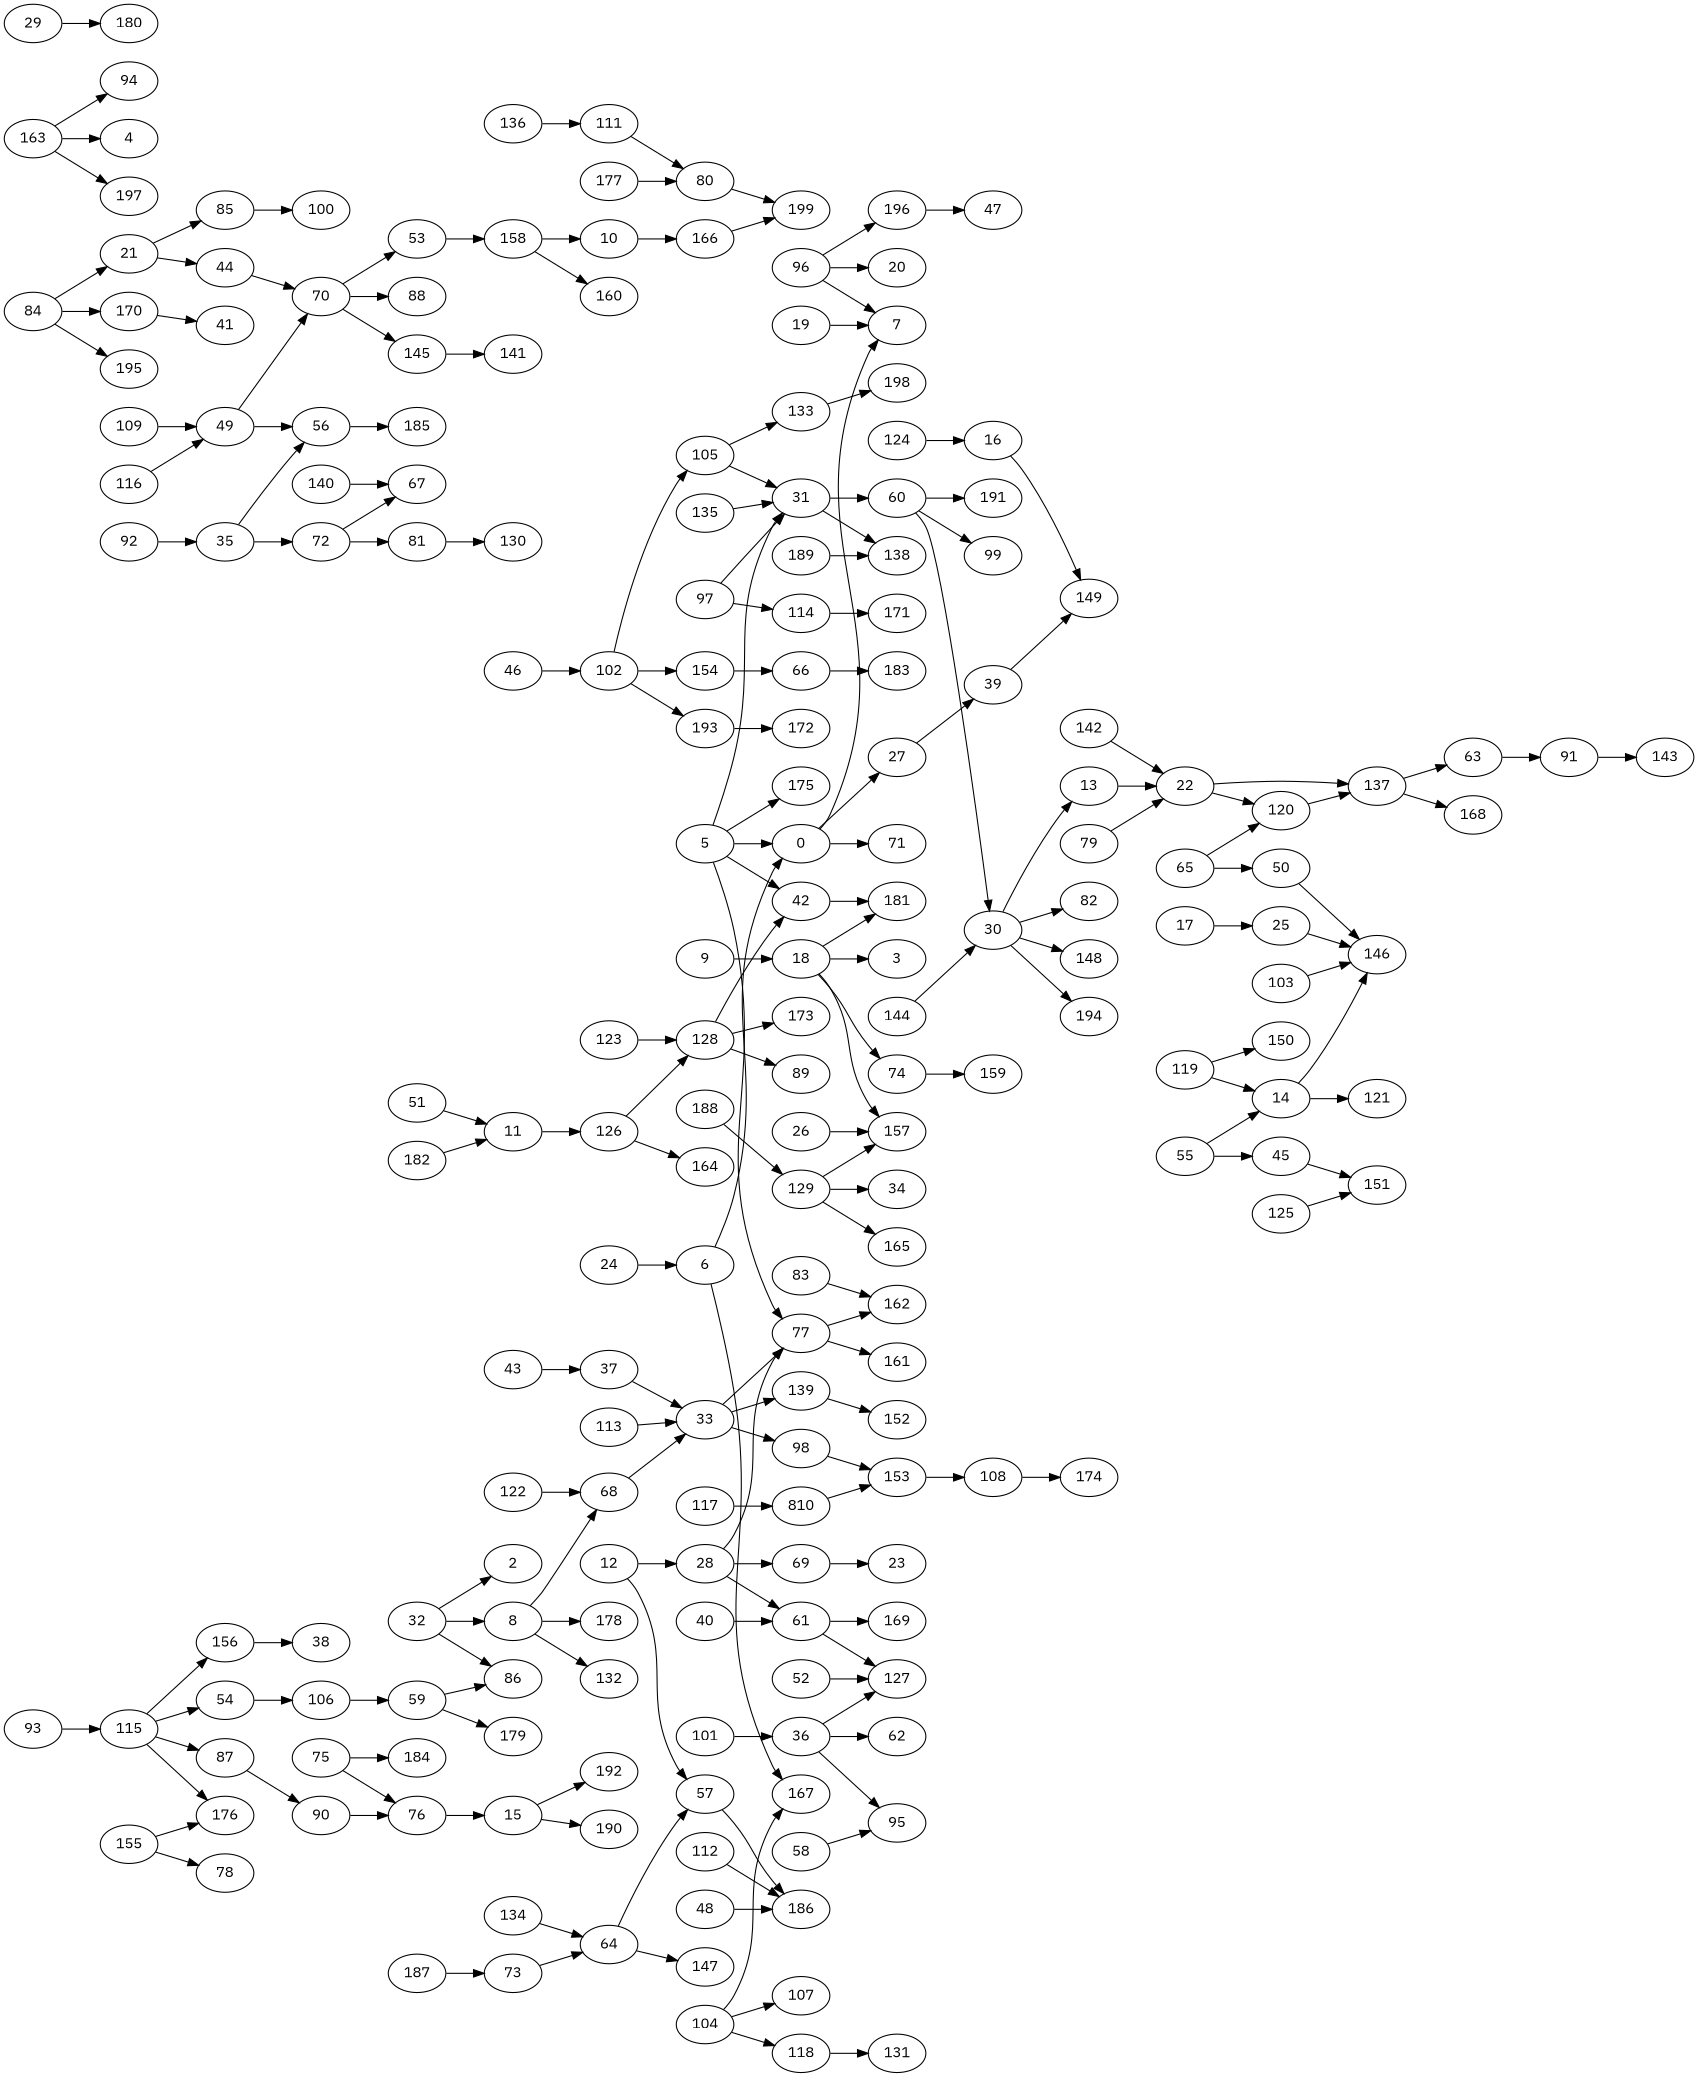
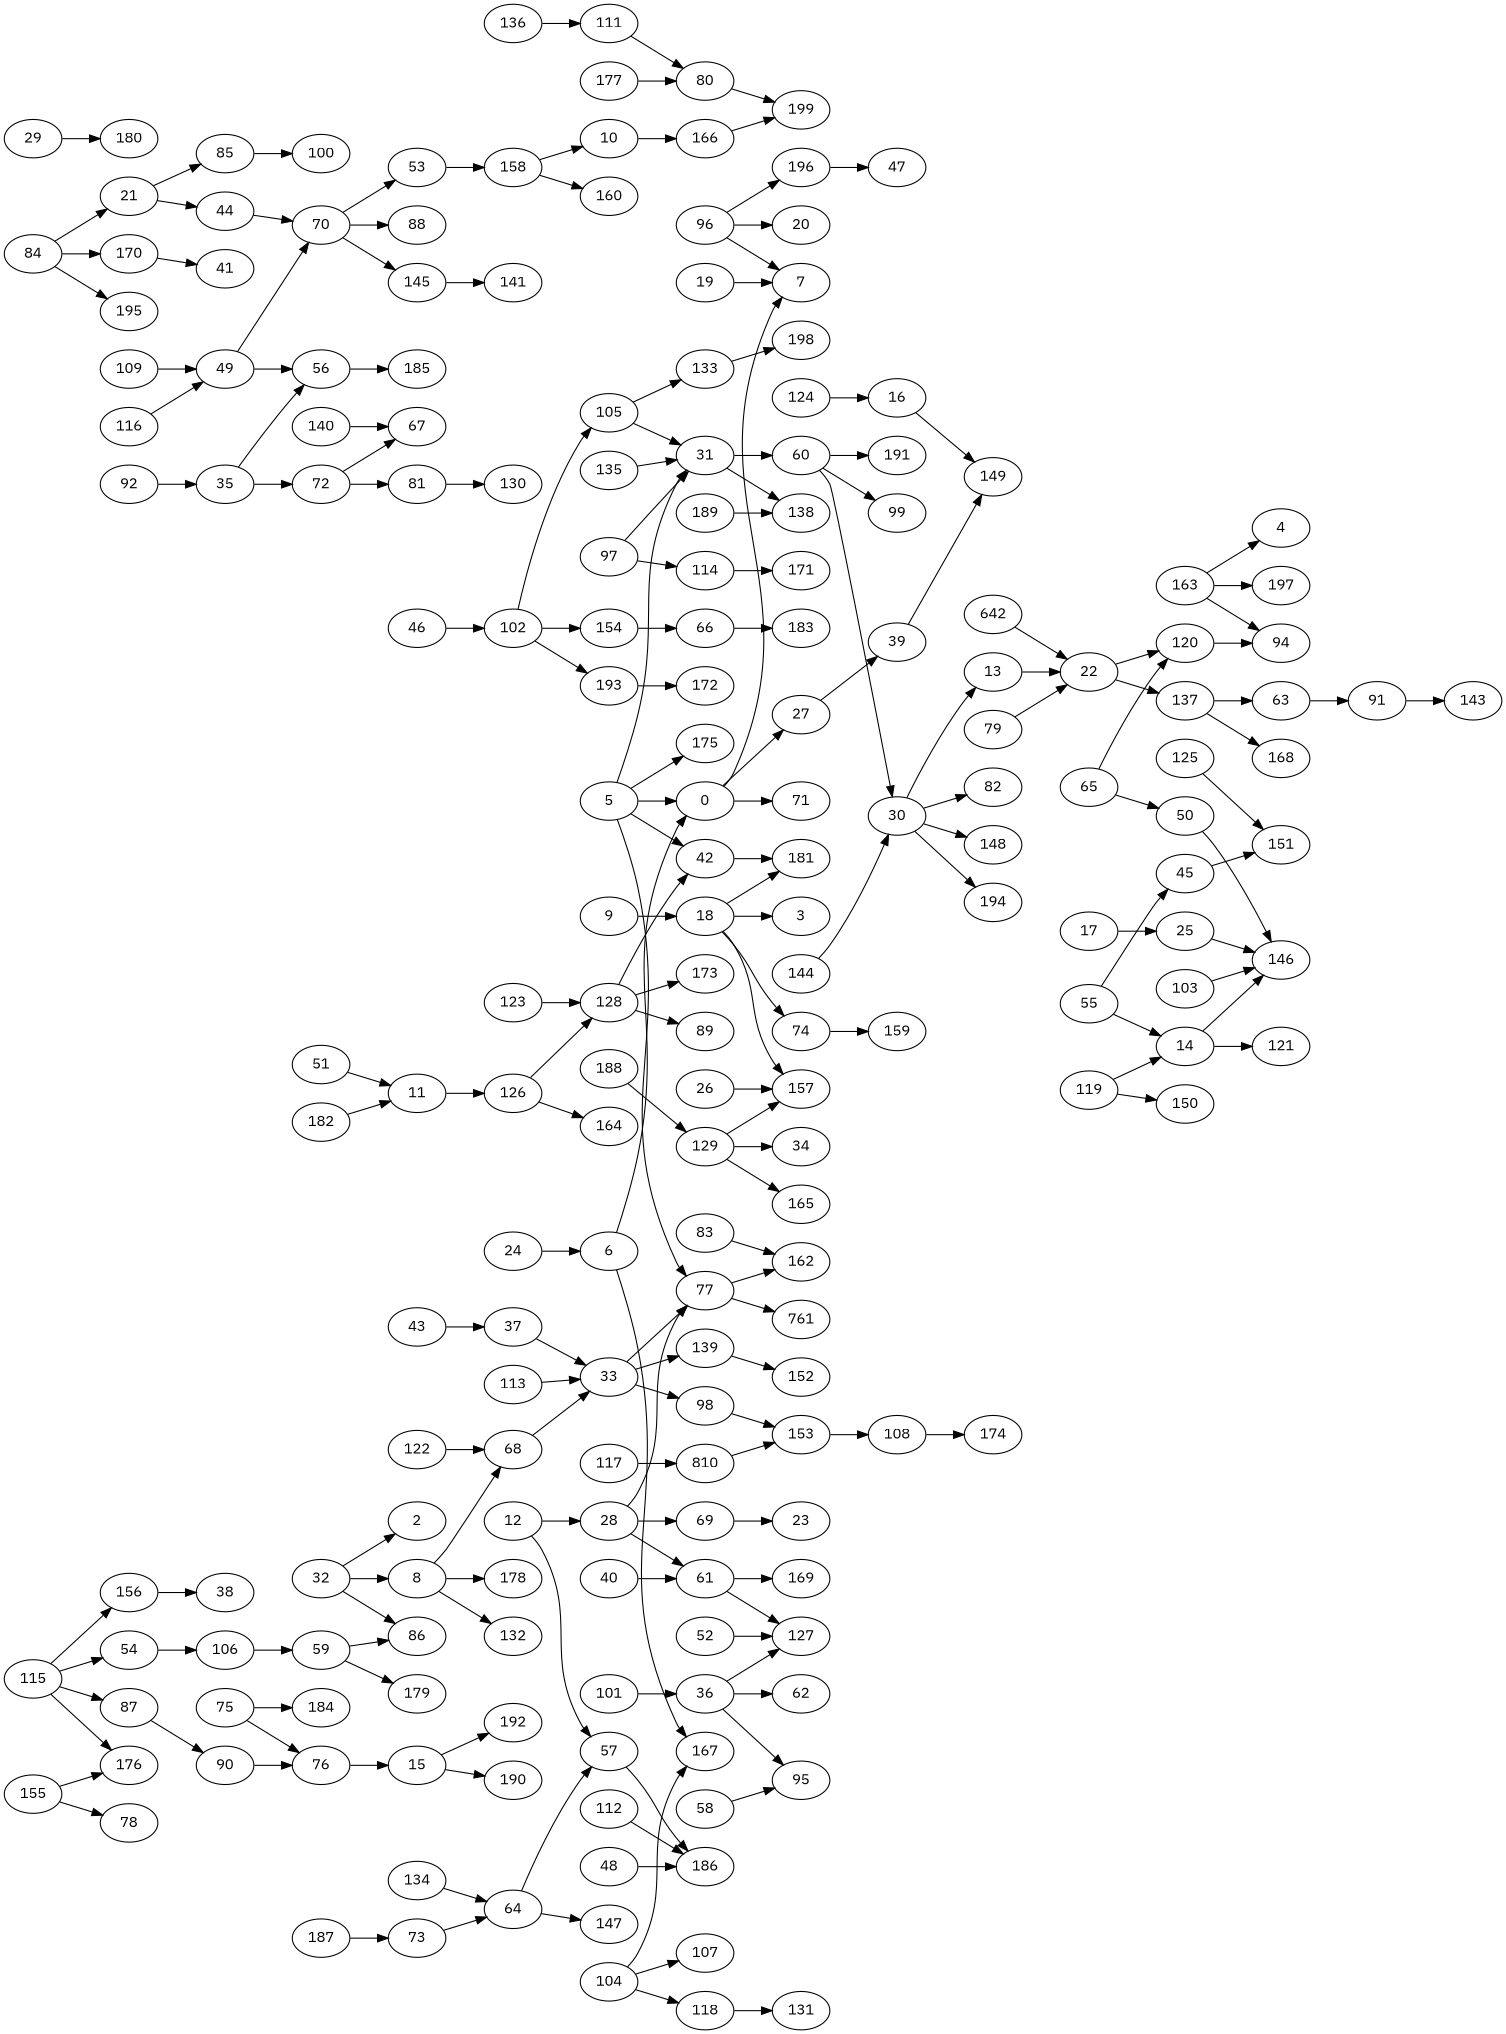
node "142": label "142" -> "642"
edge "120" -> "137": now "120" -> "94"
node "161": label "161" -> "761"
node "93": removed
